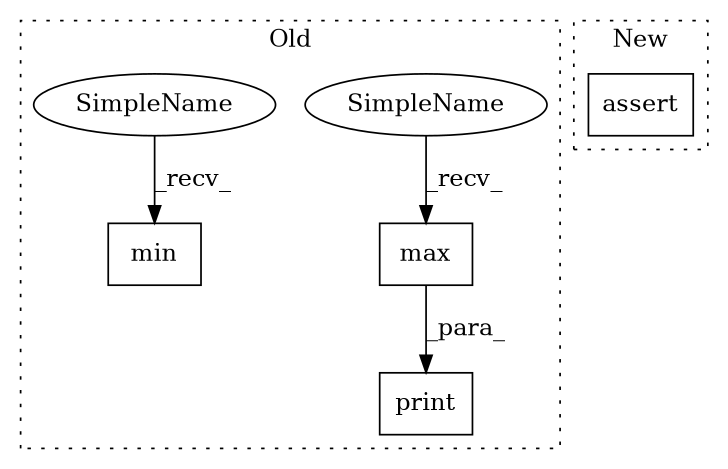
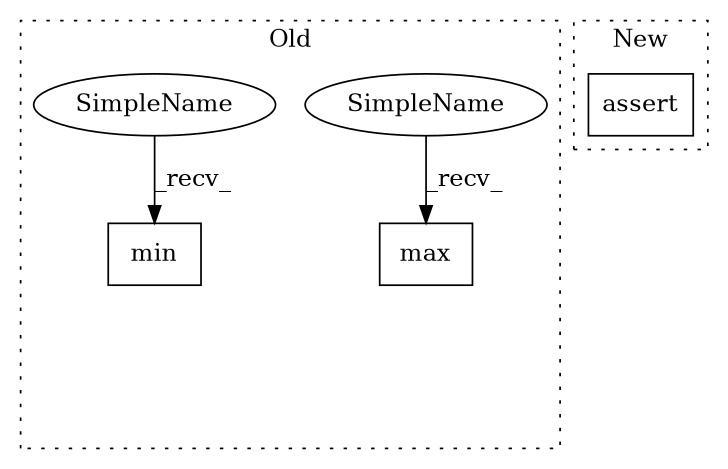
node "print": removed
